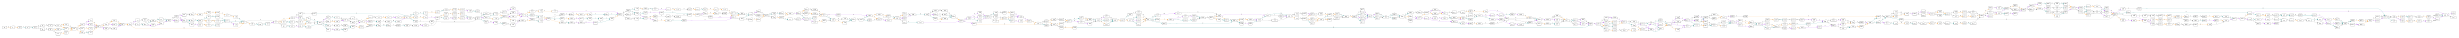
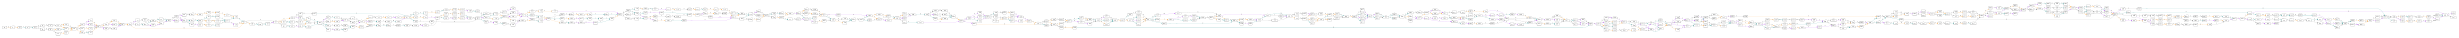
edge "S116" -> "S33": now "S116" -> "S128"
